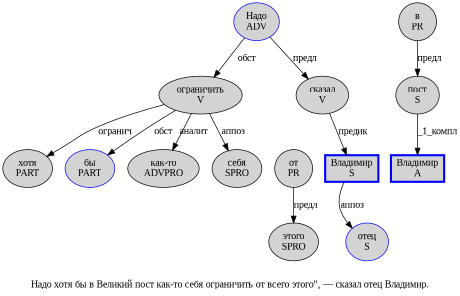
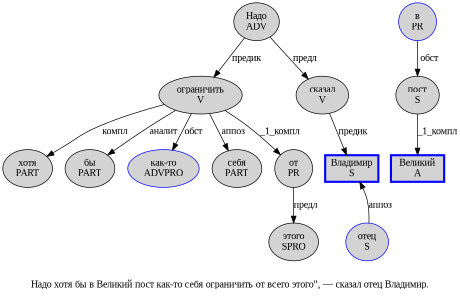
node "Надо ADV": color blue -> black
node "в PR": color black -> blue
edge "Надо ADV" -> "ограничить V": label "обст" -> "предик"
edge "в PR" -> "пост S": label "предл" -> "обст"
edge "ограничить V" -> "от PR": added, label "_1_компл"
edge "ограничить V" -> "хотя PART": label "огранич" -> "компл"
edge "ограничить V" -> "бы PART": label "обст" -> "аналит"
edge "ограничить V" -> "как-то ADVPRO": label "аналит" -> "обст"
node "бы PART": color blue -> black
node "как-то ADVPRO": color black -> blue
node "себя SPRO": label "себя SPRO" -> "себя PART"
node "Владимир A": label "Владимир A" -> "Великий A"
edge "Владимир S" -> "отец S": reversed
